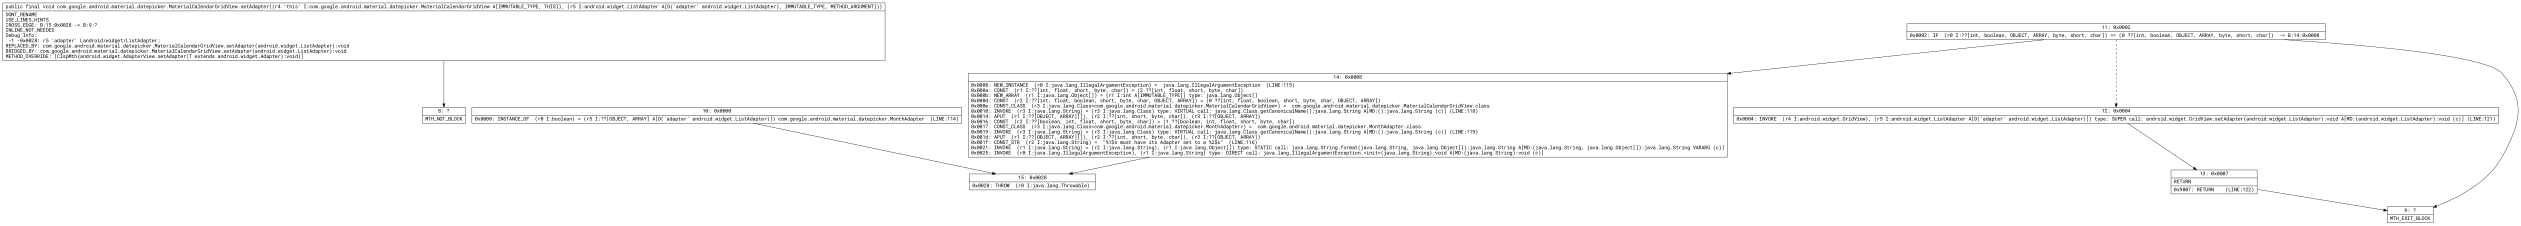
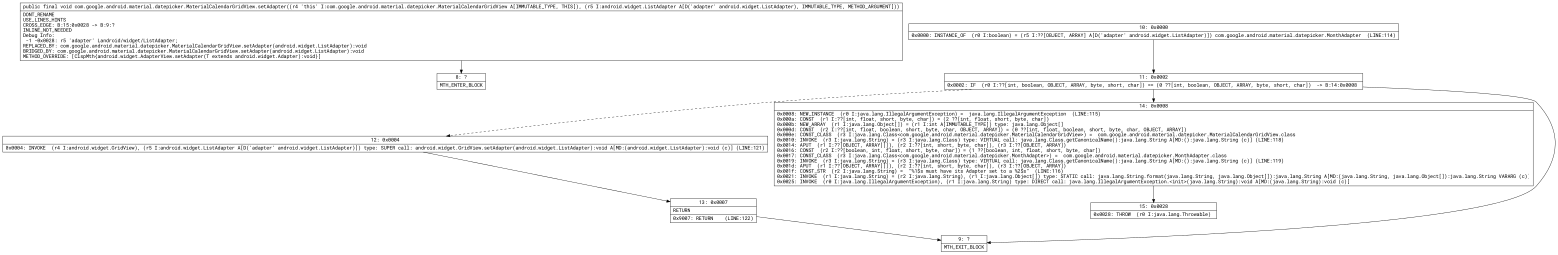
node "8: ?": text "MTH_NOT_BLOCK" -> "MTH_ENTER_BLOCK"
edge "10: 0x0000" -> "15: 0x0028": now "10: 0x0000" -> "11: 0x0002"
